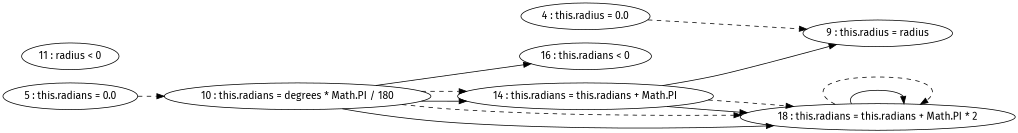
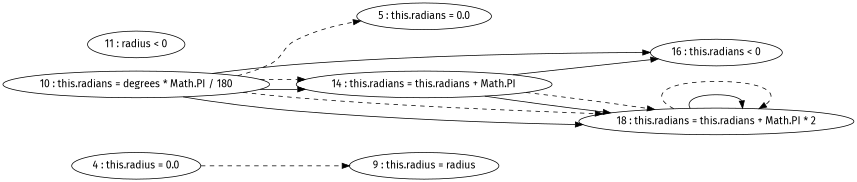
edge "14 : this.radians = this.radians + Math.PI" -> "9 : this.radius = radius": now "14 : this.radians = this.radians + Math.PI" -> "16 : this.radians < 0"
edge "5 : this.radians = 0.0" -> "10 : this.radians = degrees * Math.PI / 180": reversed
